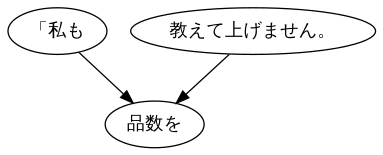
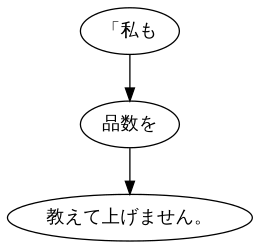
edge "教えて上げません。" -> "品数を": reversed
